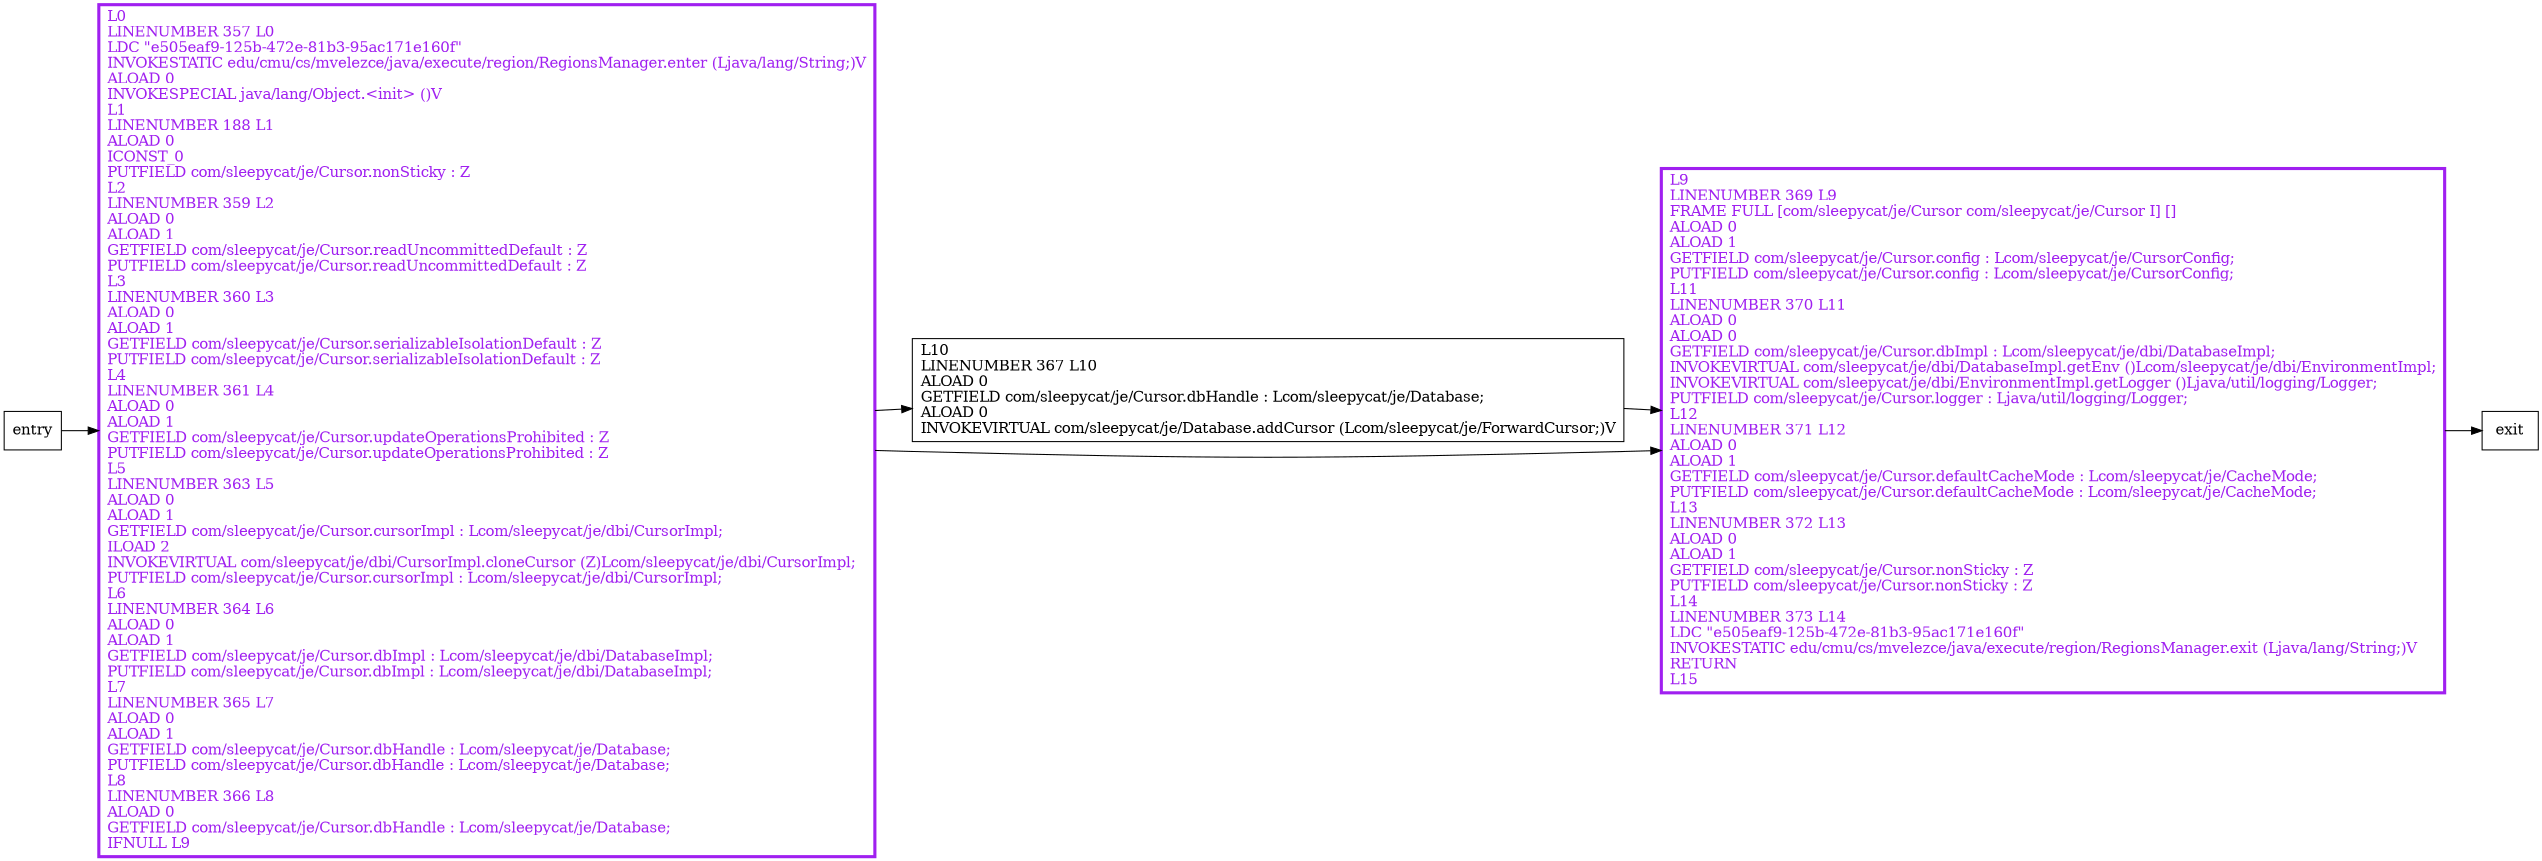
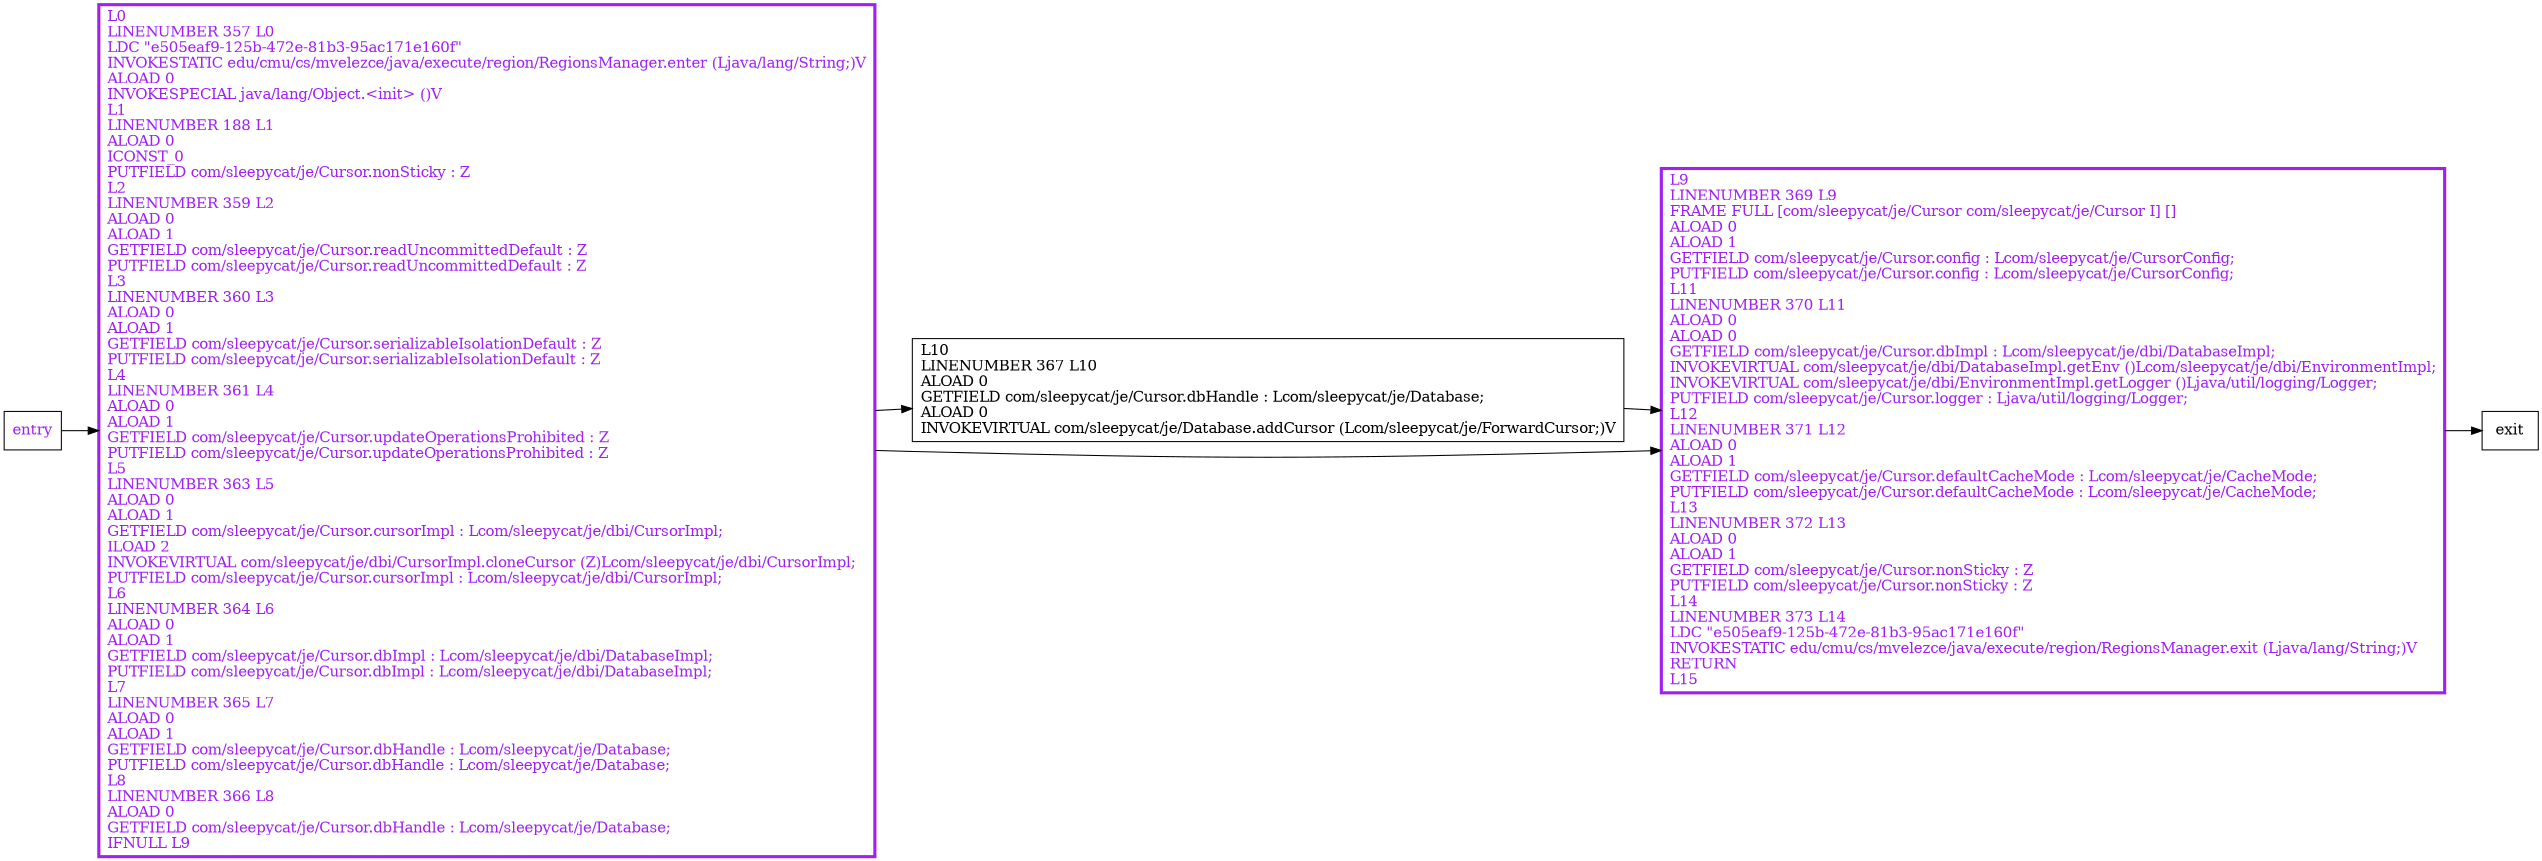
node "entry": fontcolor black -> purple
